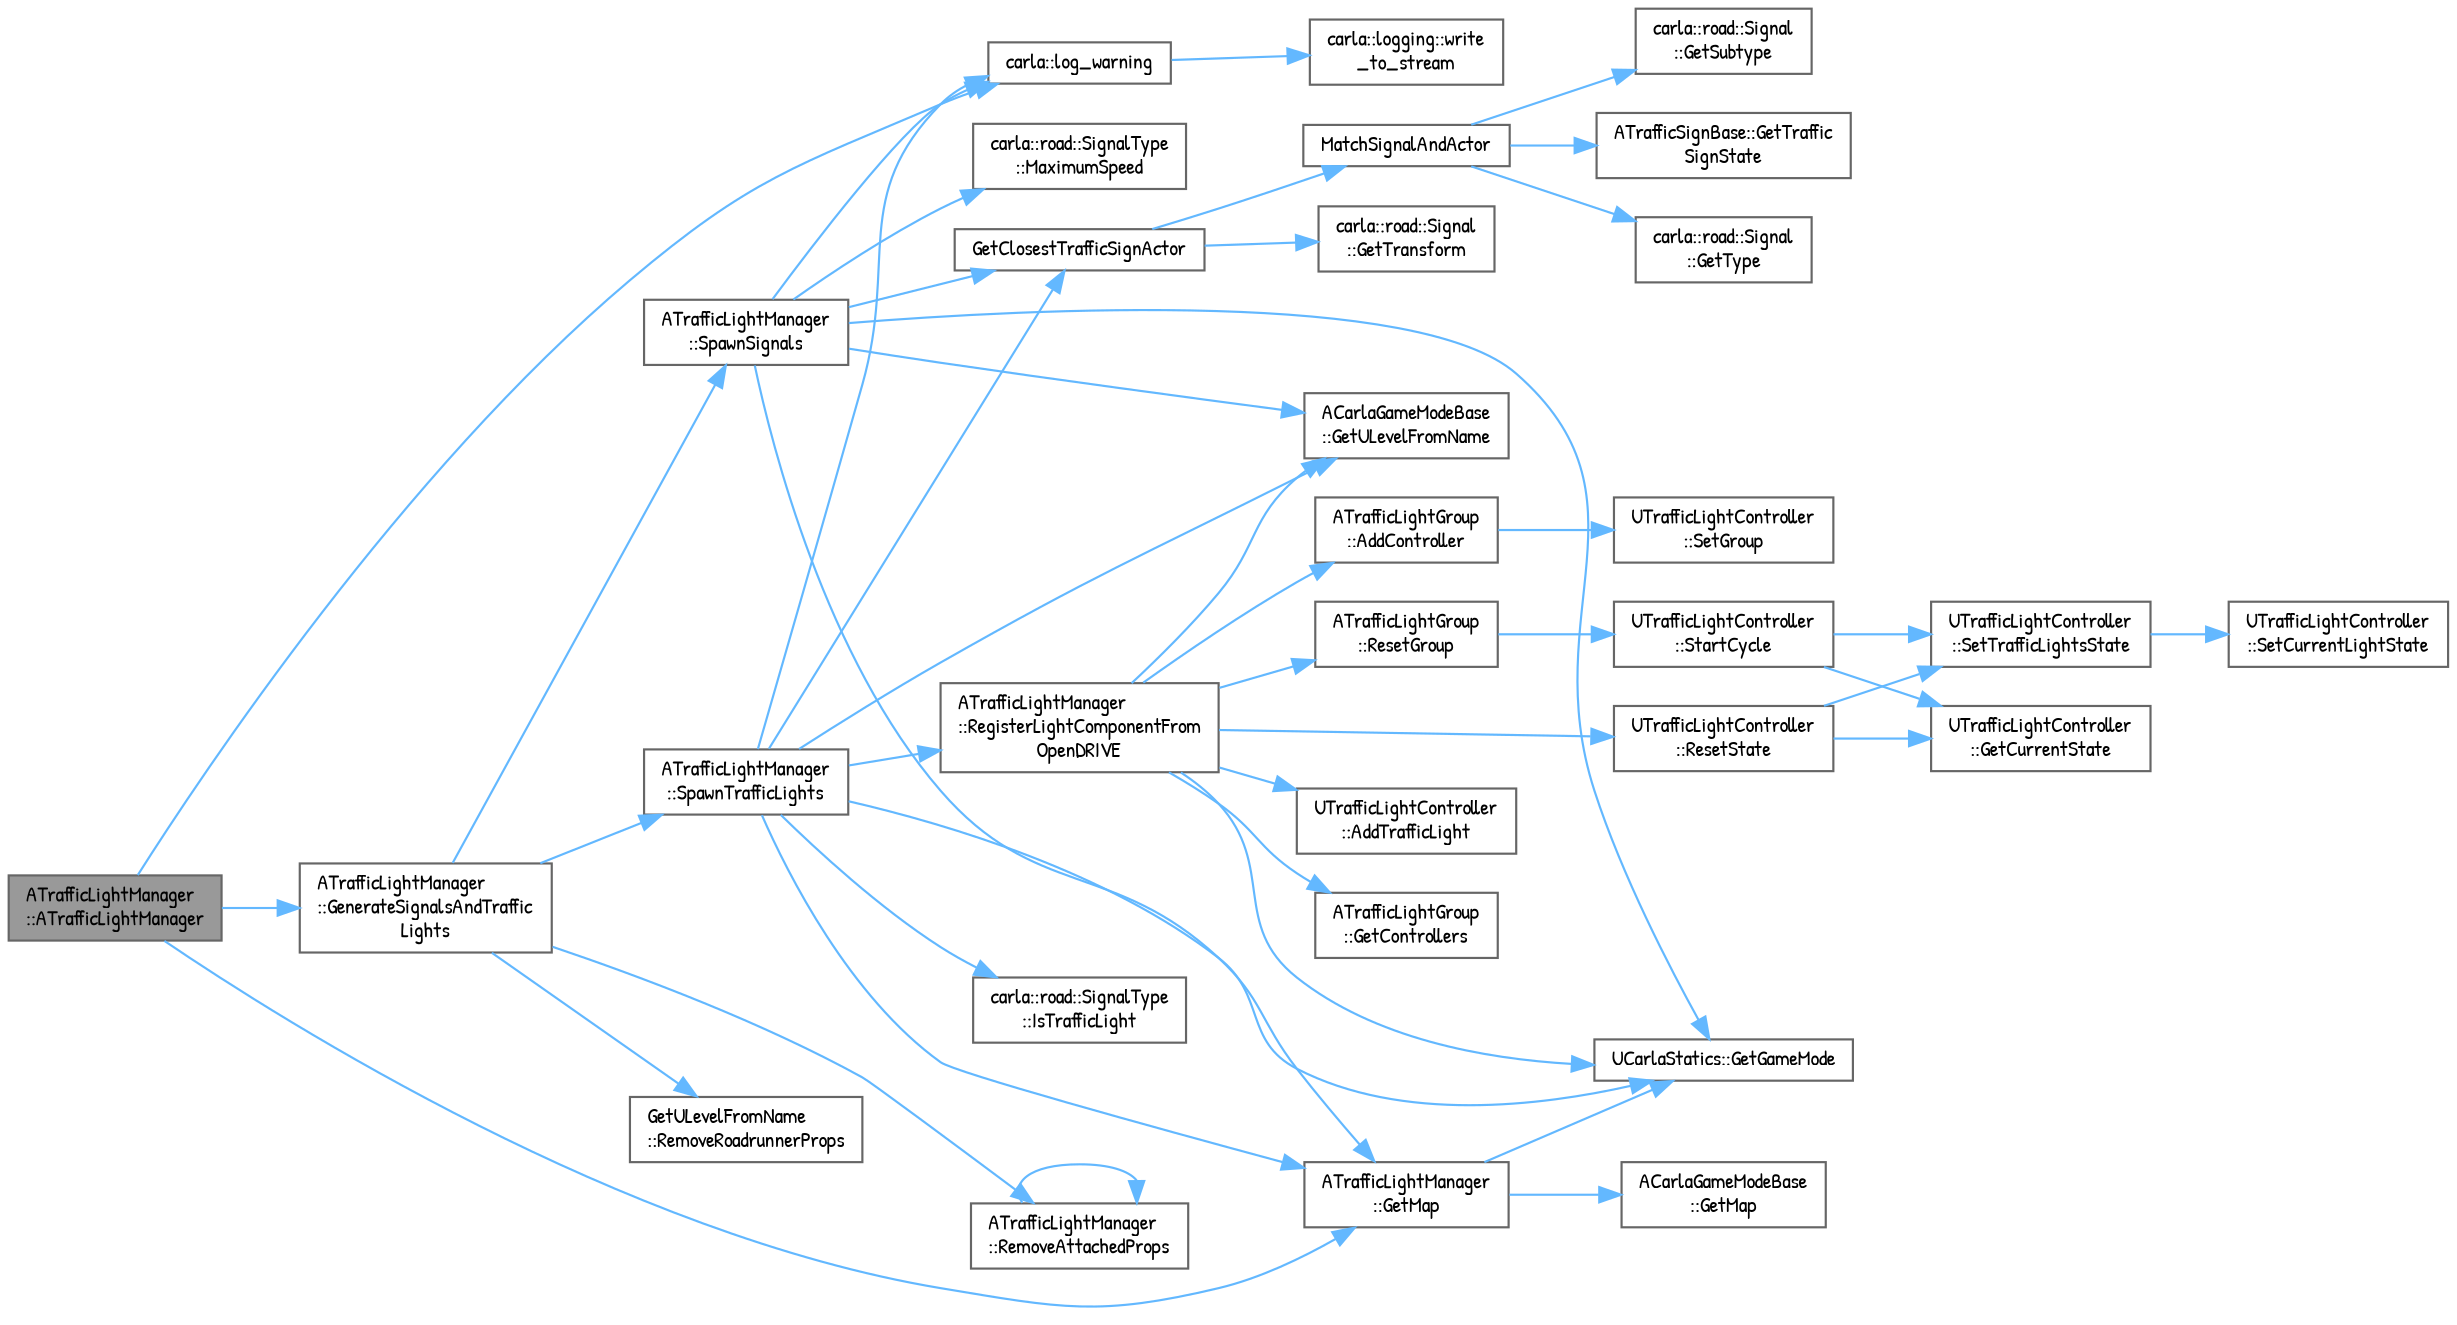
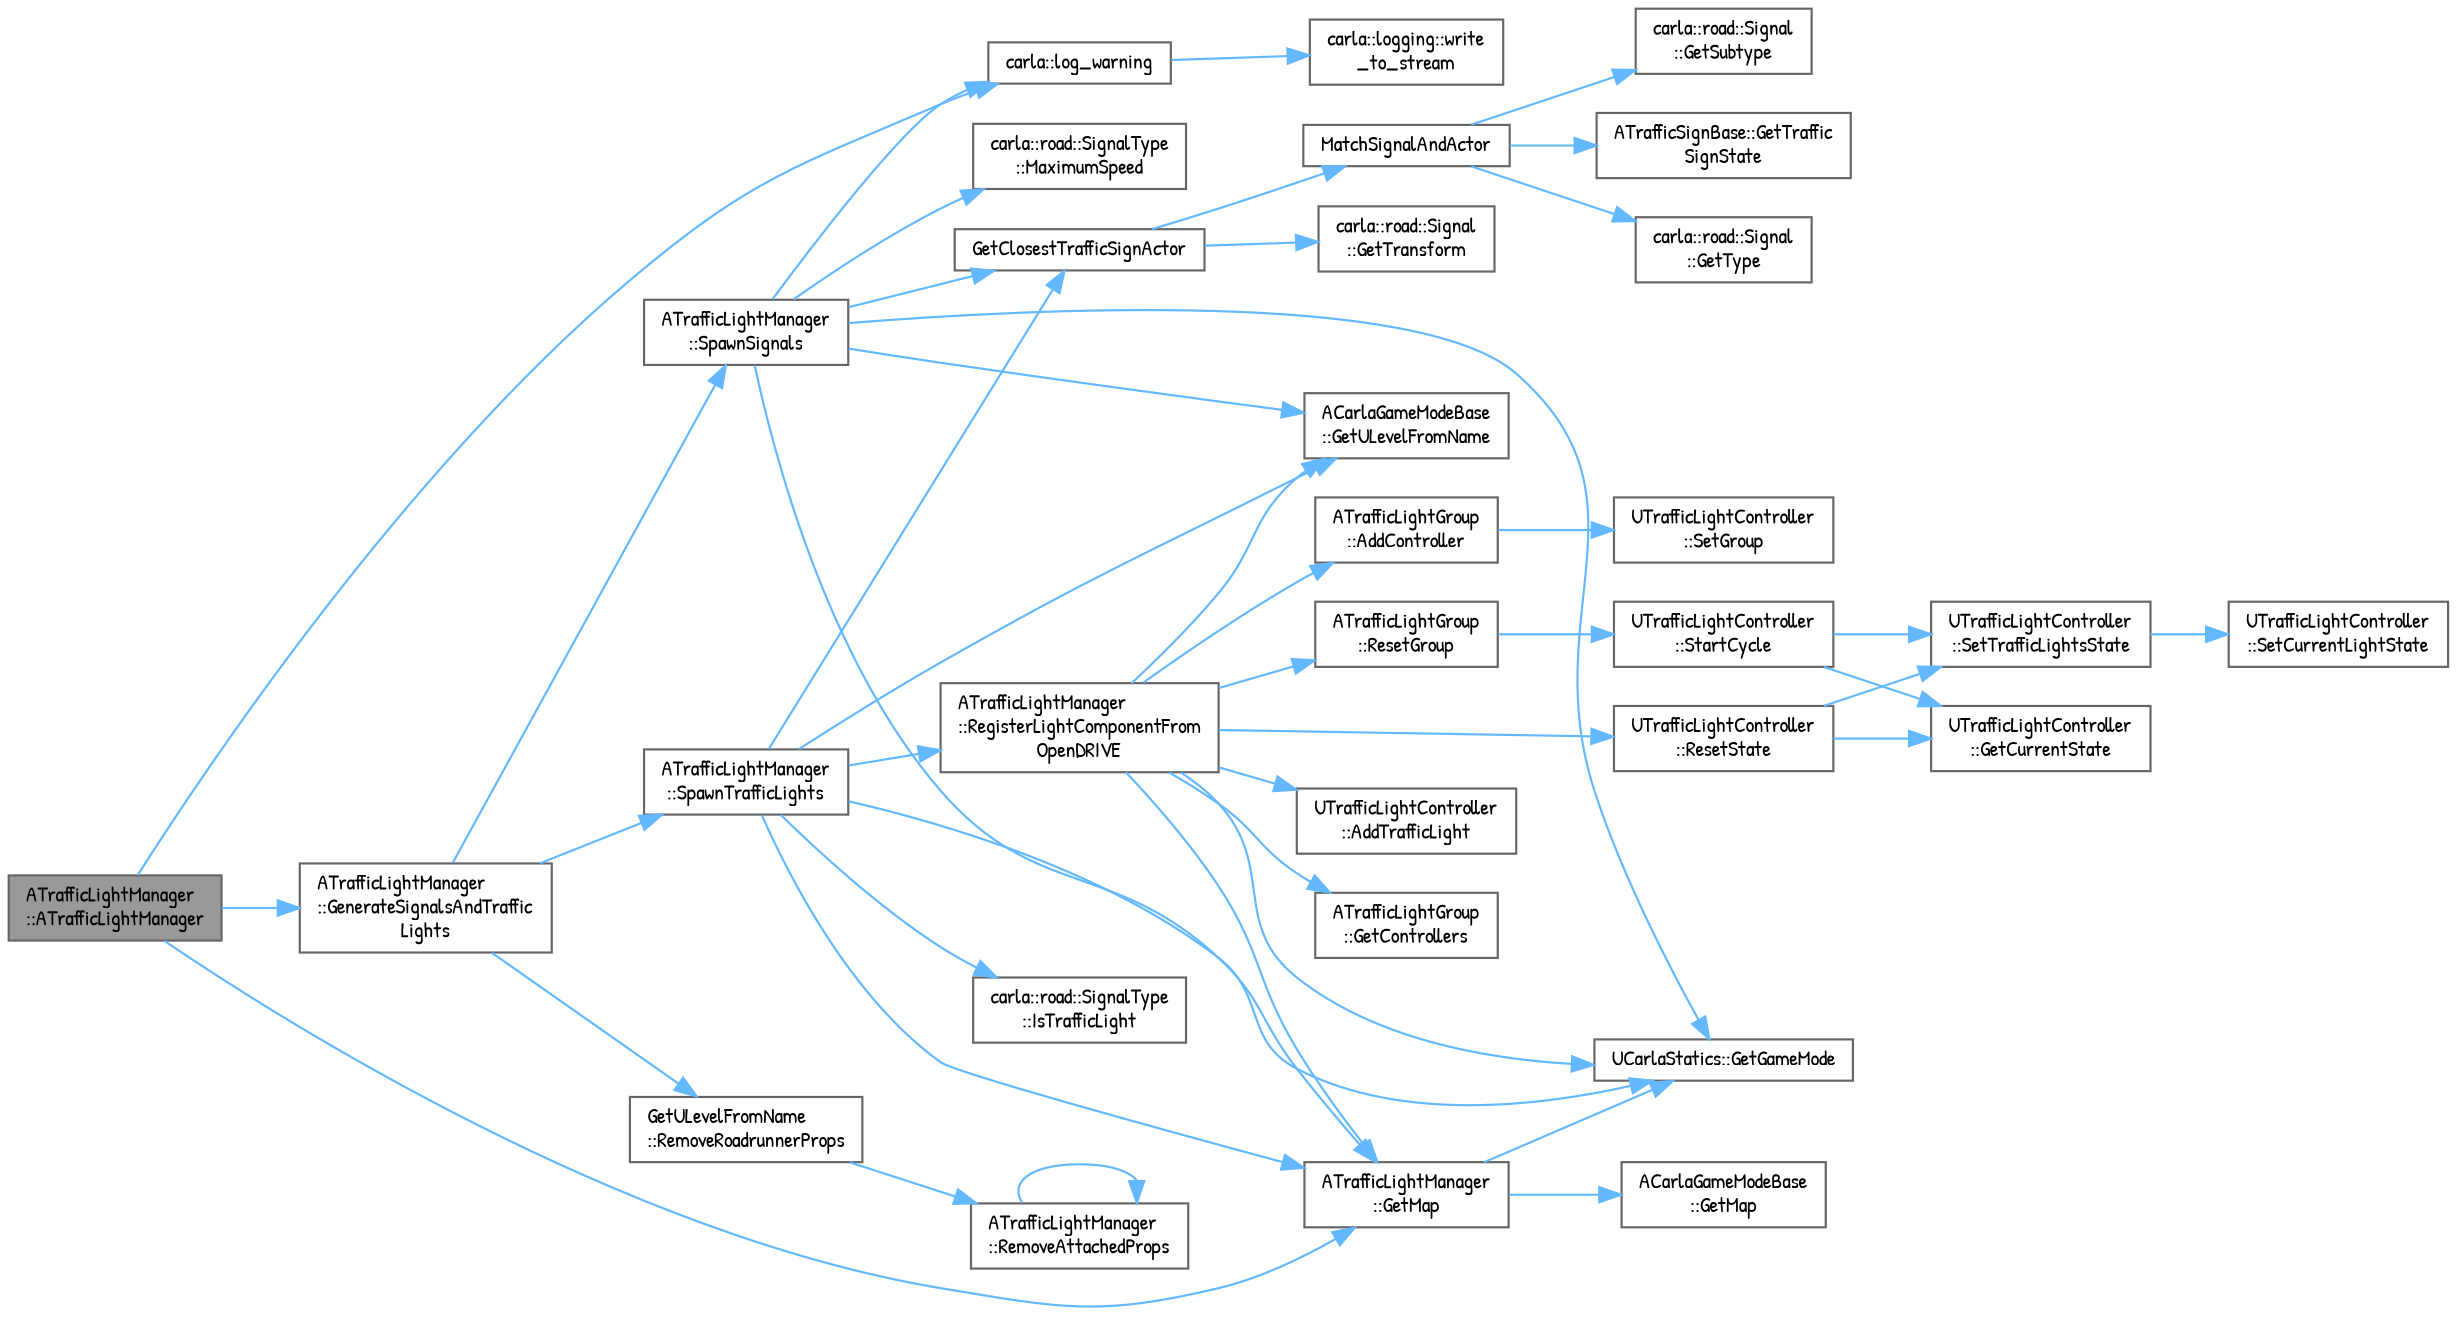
edge "ATrafficLightManager ::SpawnTrafficLights" -> "carla::log_warning": removed
edge "ATrafficLightManager ::RegisterLightComponentFrom OpenDRIVE" -> "ATrafficLightManager ::GetMap": added
edge "ATrafficLightManager ::GenerateSignalsAndTraffic Lights" -> "ATrafficLightManager ::RemoveAttachedProps": now "GetULevelFromName ::RemoveRoadrunnerProps" -> "ATrafficLightManager ::RemoveAttachedProps"
